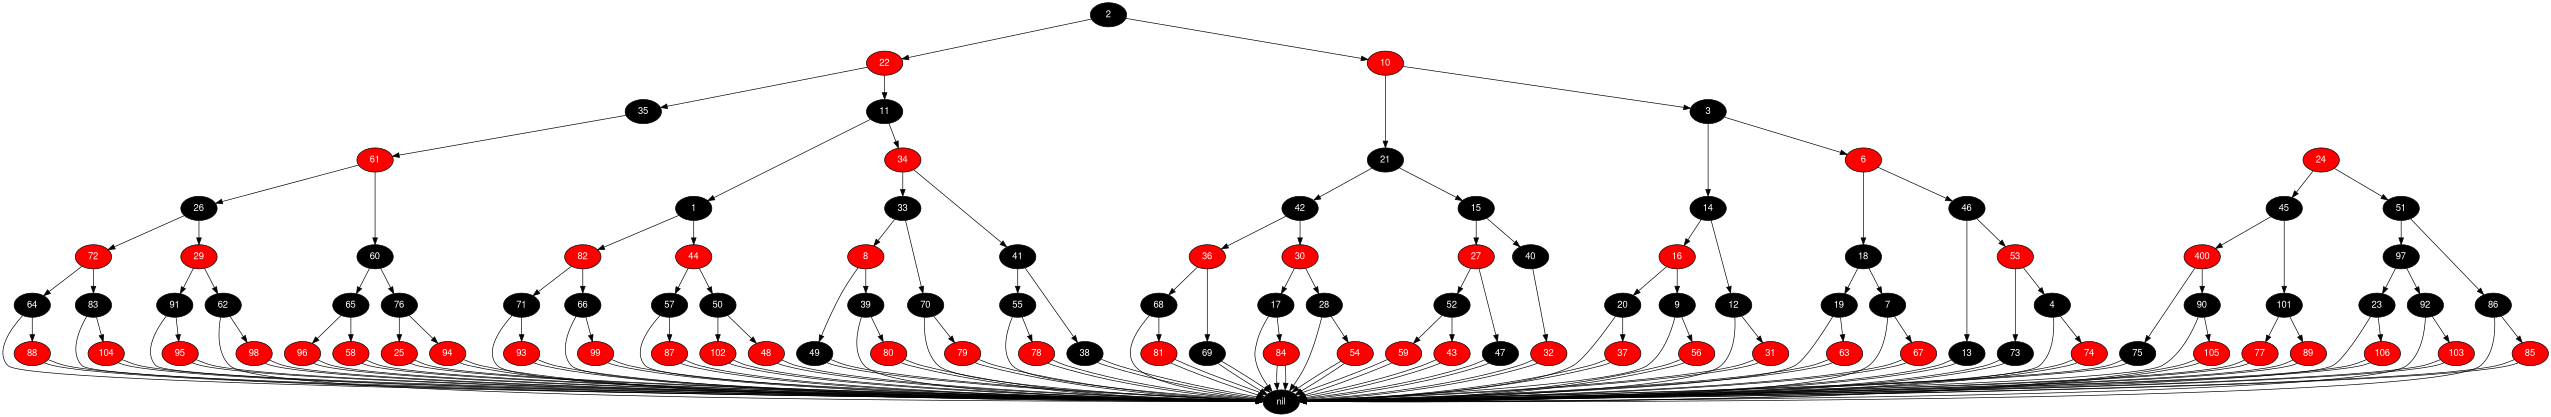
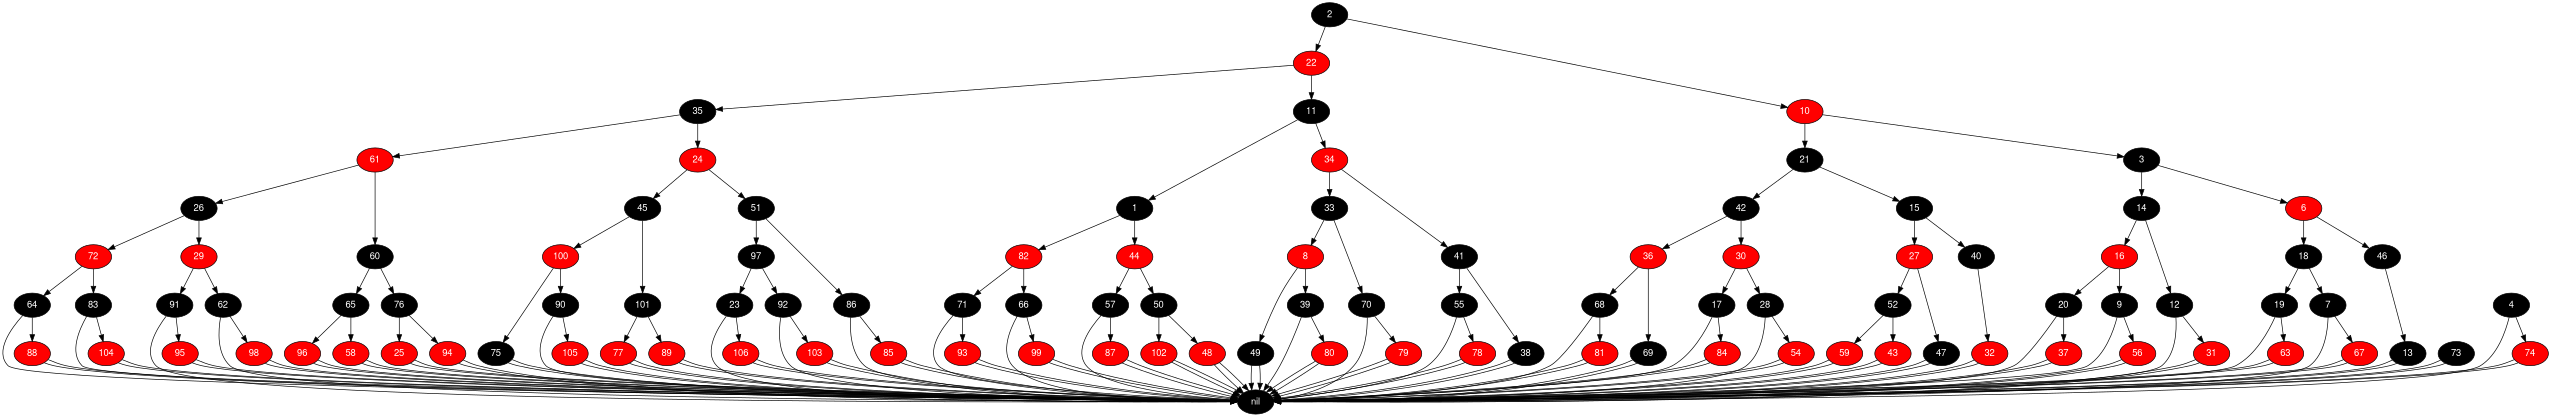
edge "35" -> "24": added
node "53": removed
node "400": label "400" -> "100"
